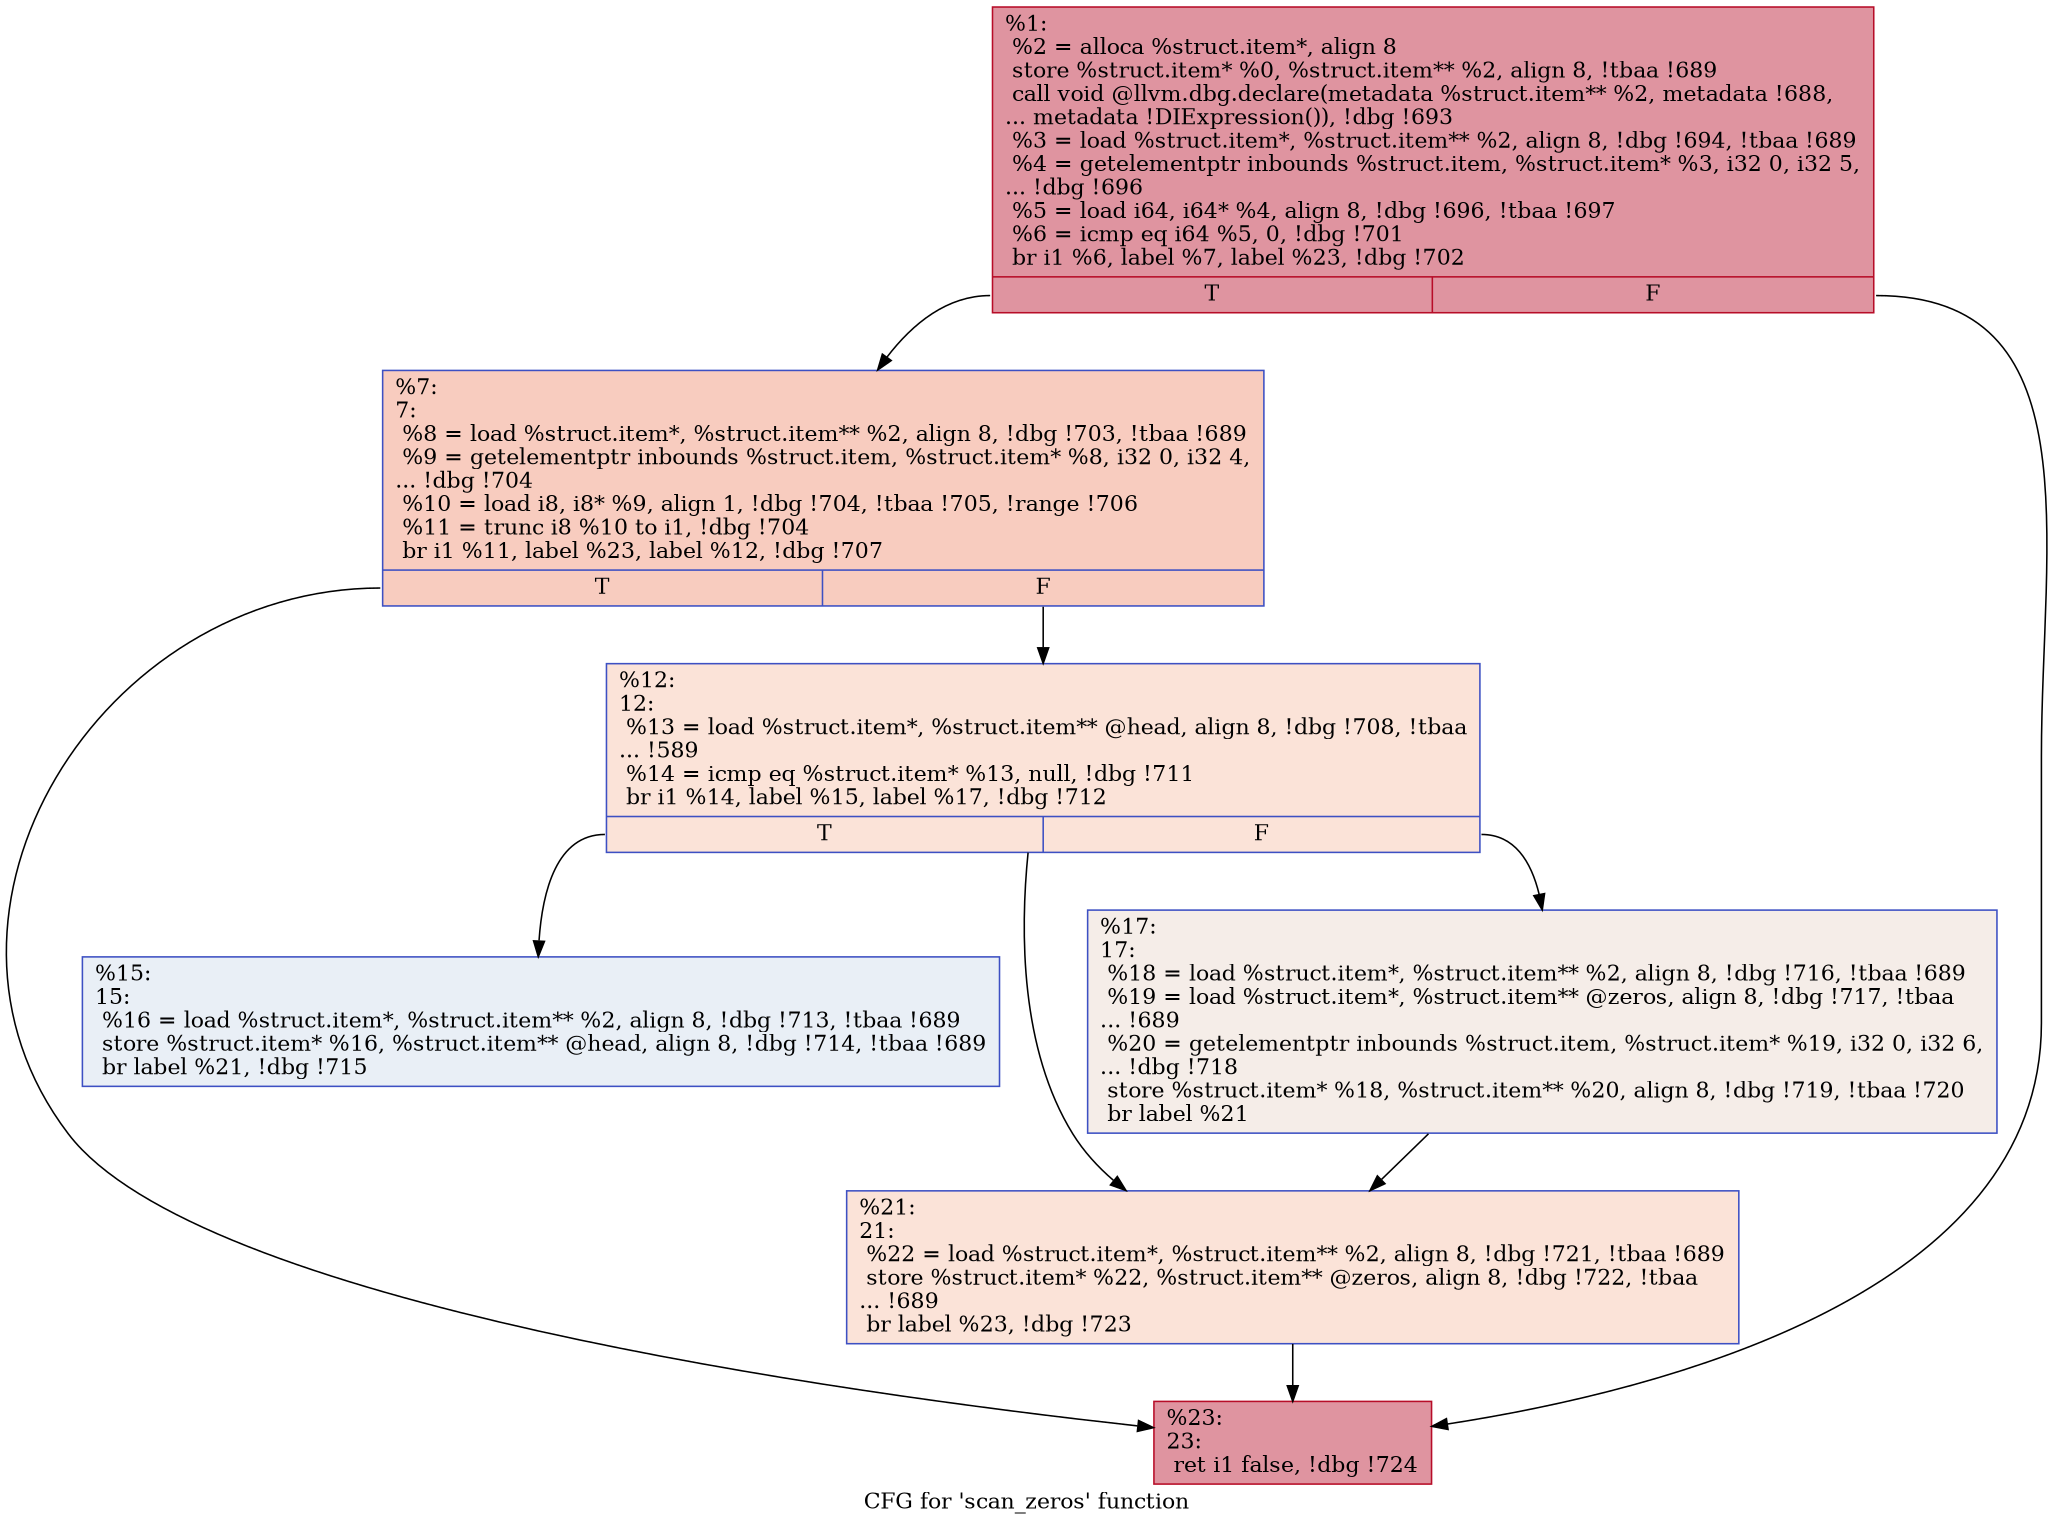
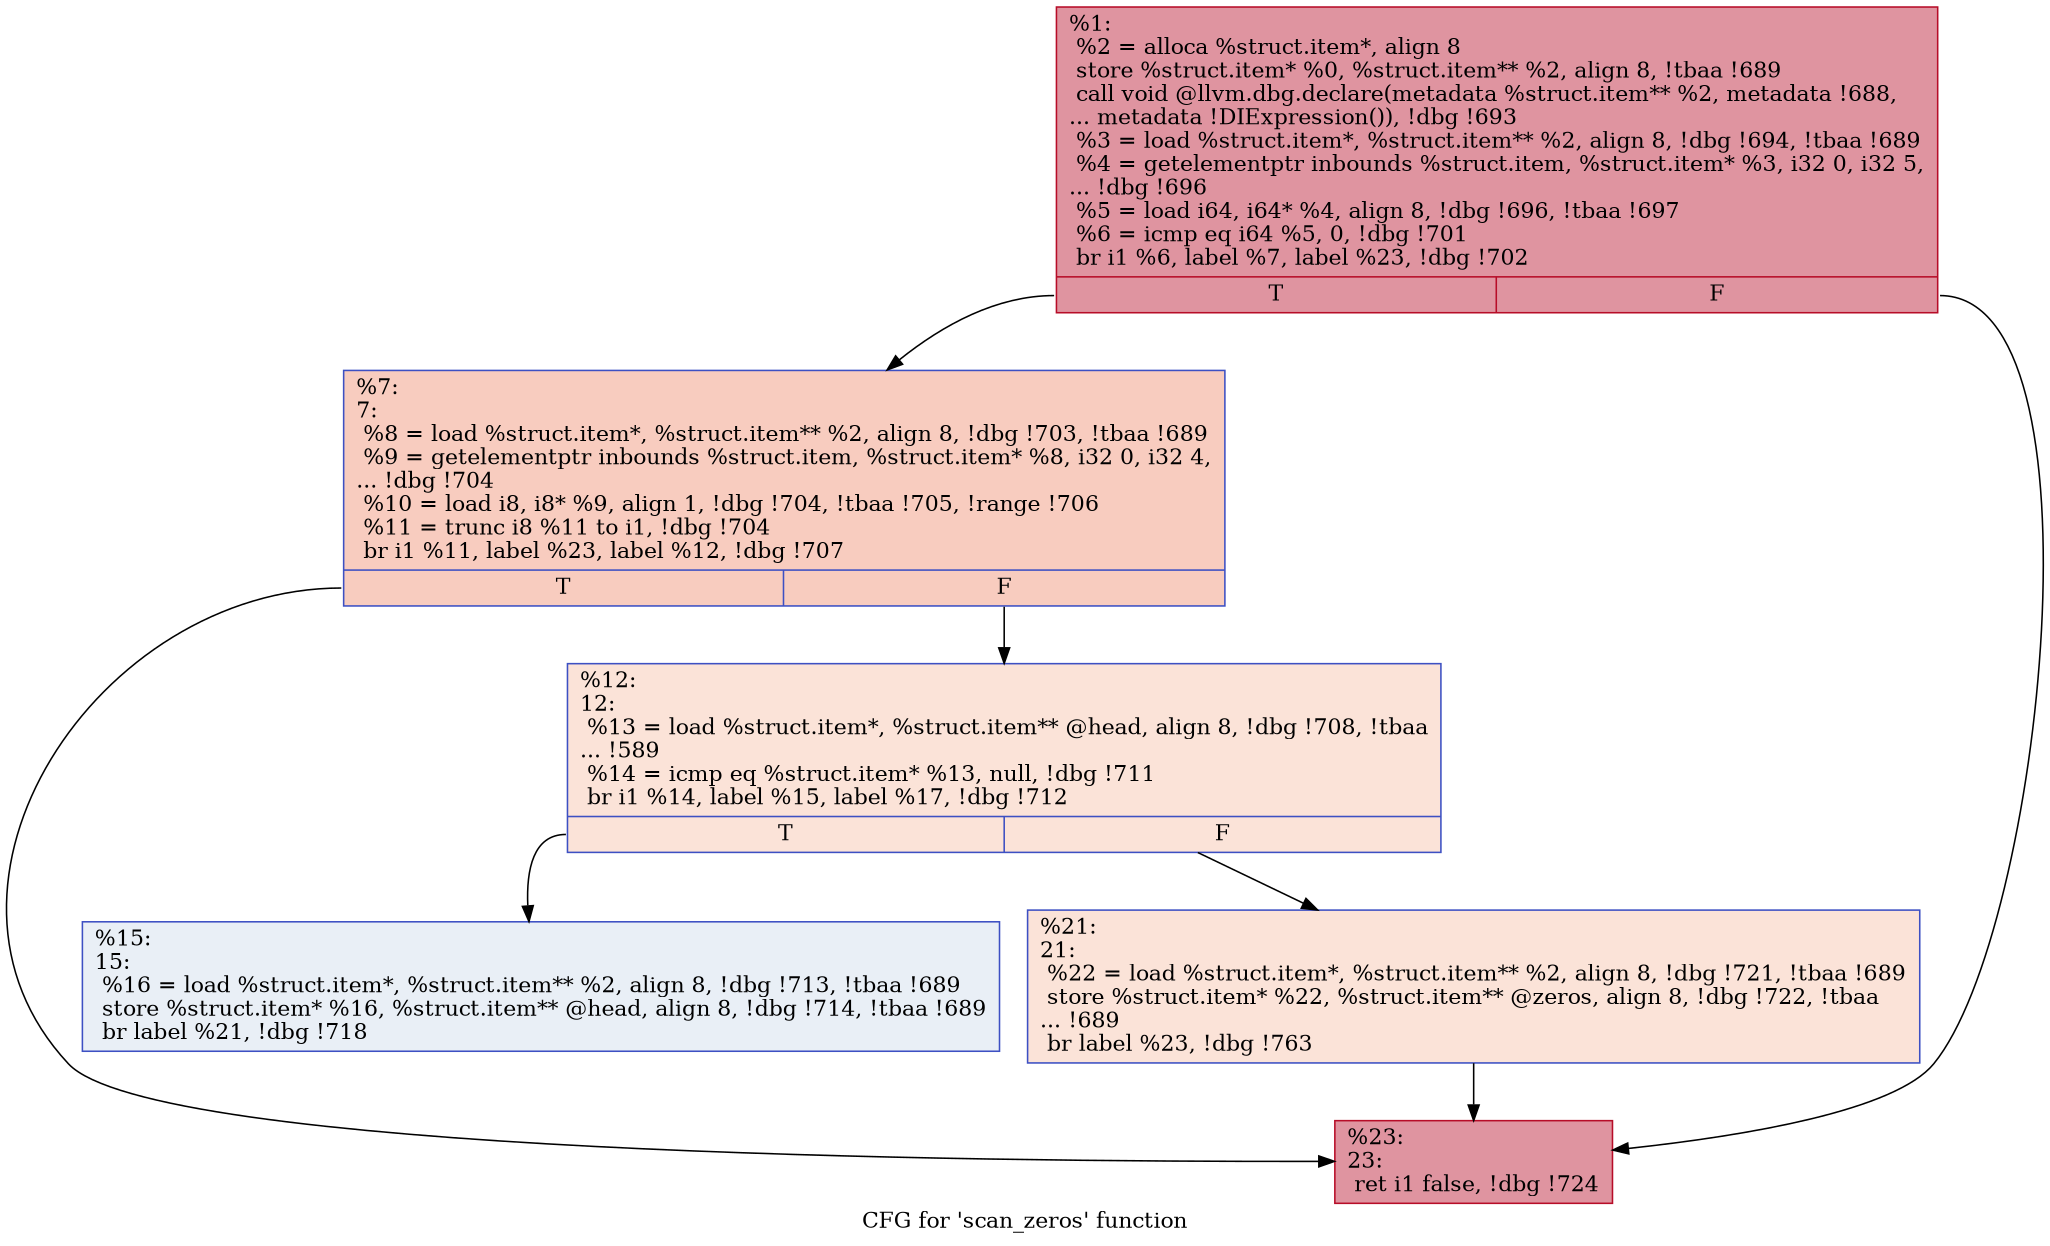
node "%7:": text "%11 = trunc i8 %10 to i1, !dbg !704" -> "%11 = trunc i8 %11 to i1, !dbg !704"
node "%17:": removed
node "%15:": text "br label %21, !dbg !715" -> "br label %21, !dbg !718"
node "%21:": text "br label %23, !dbg !723" -> "br label %23, !dbg !763"
